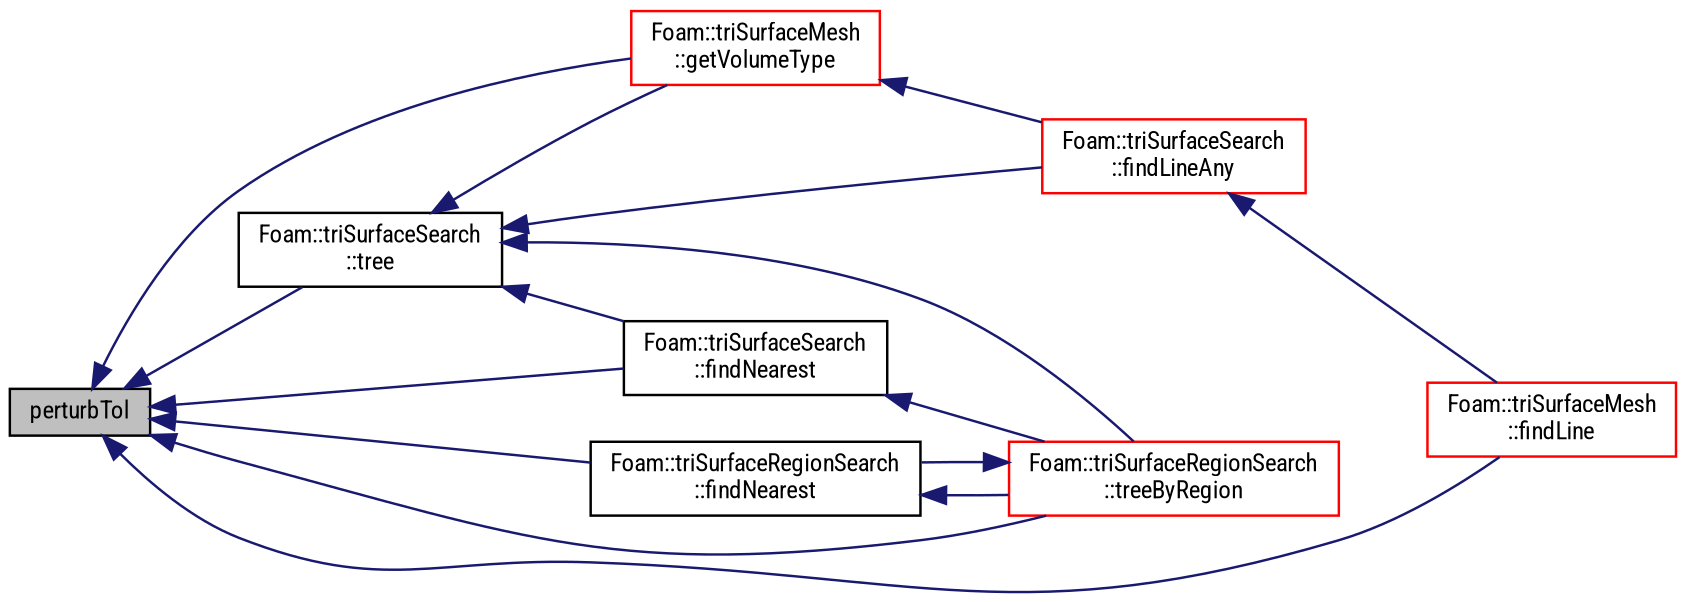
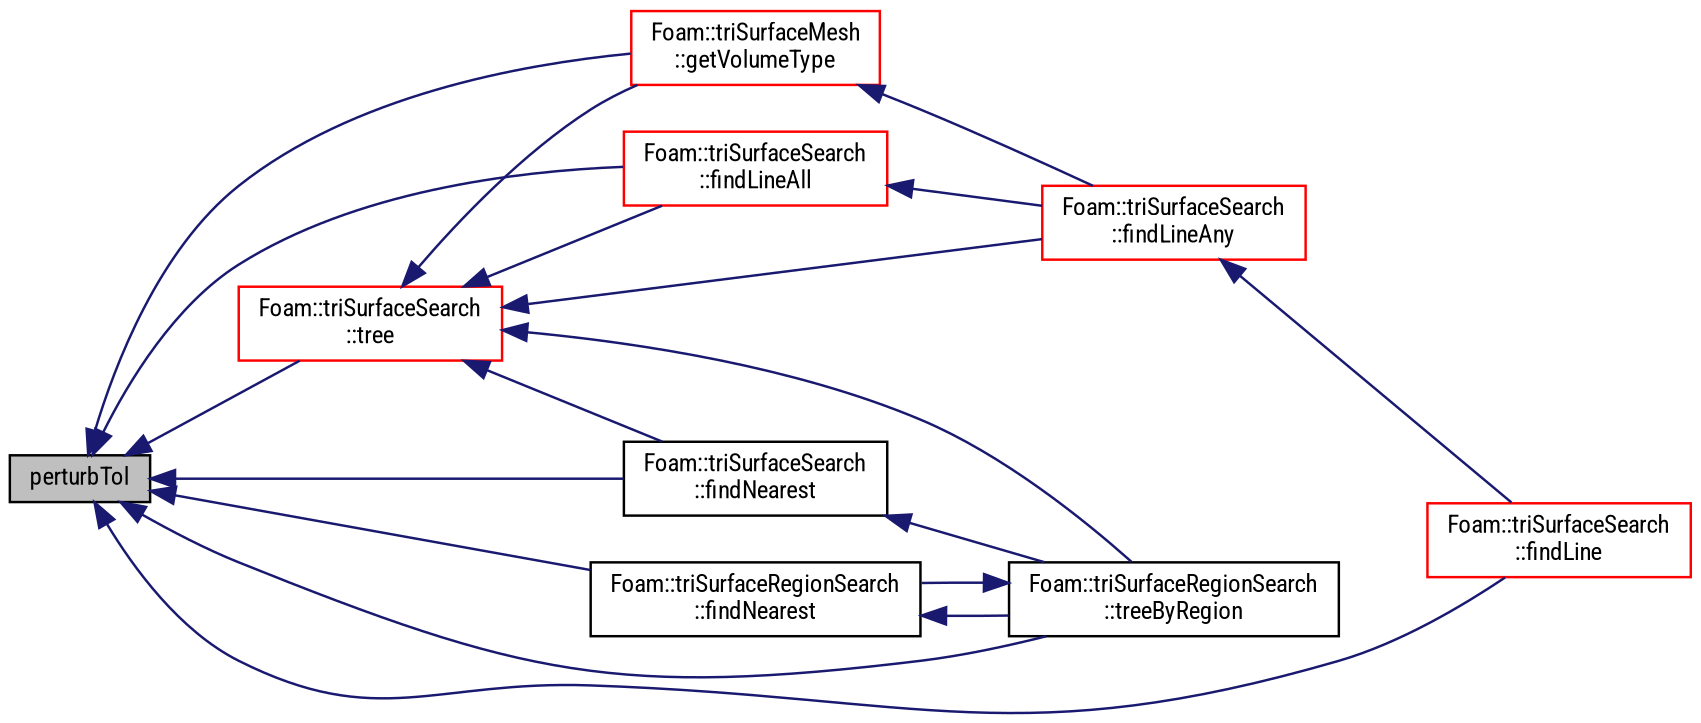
node "Foam::triSurfaceSearch ::findLineAll": added
node "Foam::triSurfaceSearch ::tree": color black -> red
node "Foam::triSurfaceMesh ::findLine": label "Foam::triSurfaceMesh ::findLine" -> "Foam::triSurfaceSearch ::findLine"
node "Foam::triSurfaceRegionSearch ::treeByRegion": color red -> black
